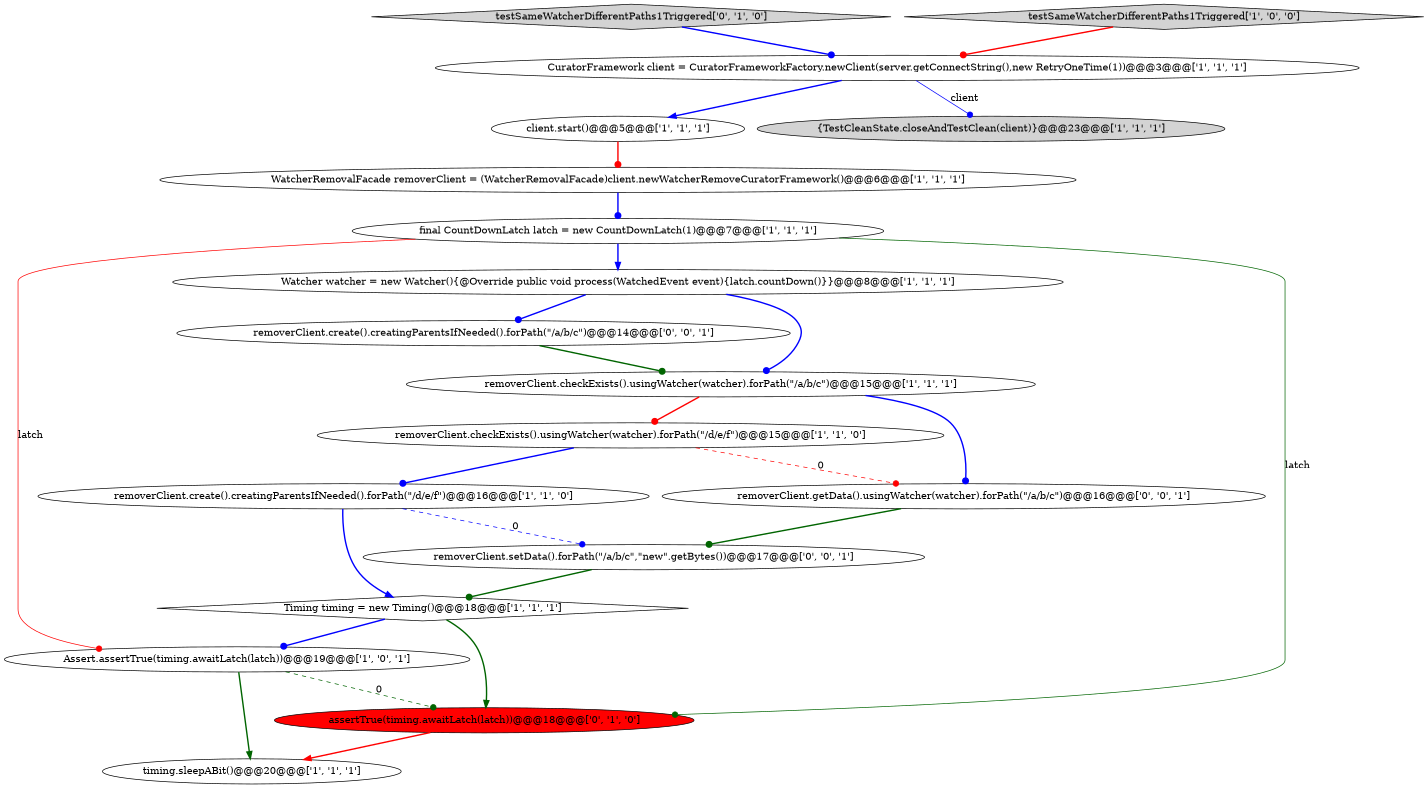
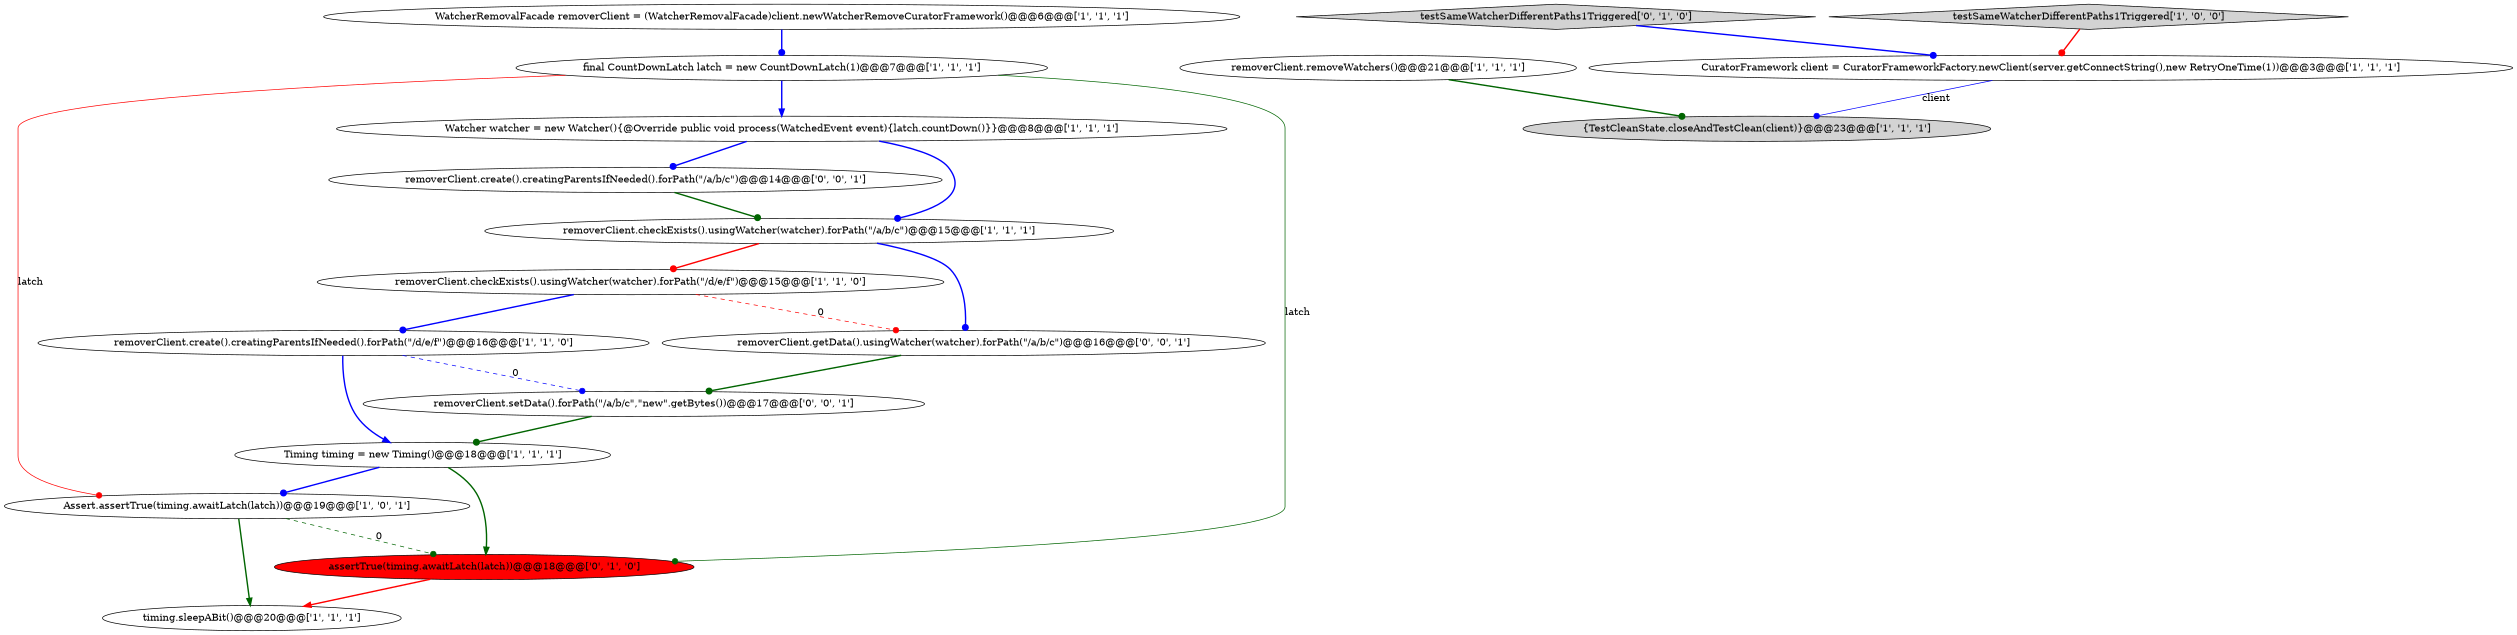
node "removerClient.removeWatchers()@@@21@@@['1', '1', '1']": added
node "client.start()@@@5@@@['1', '1', '1']": removed
node "Timing timing = new Timing()@@@18@@@['1', '1', '1']": shape diamond -> ellipse
